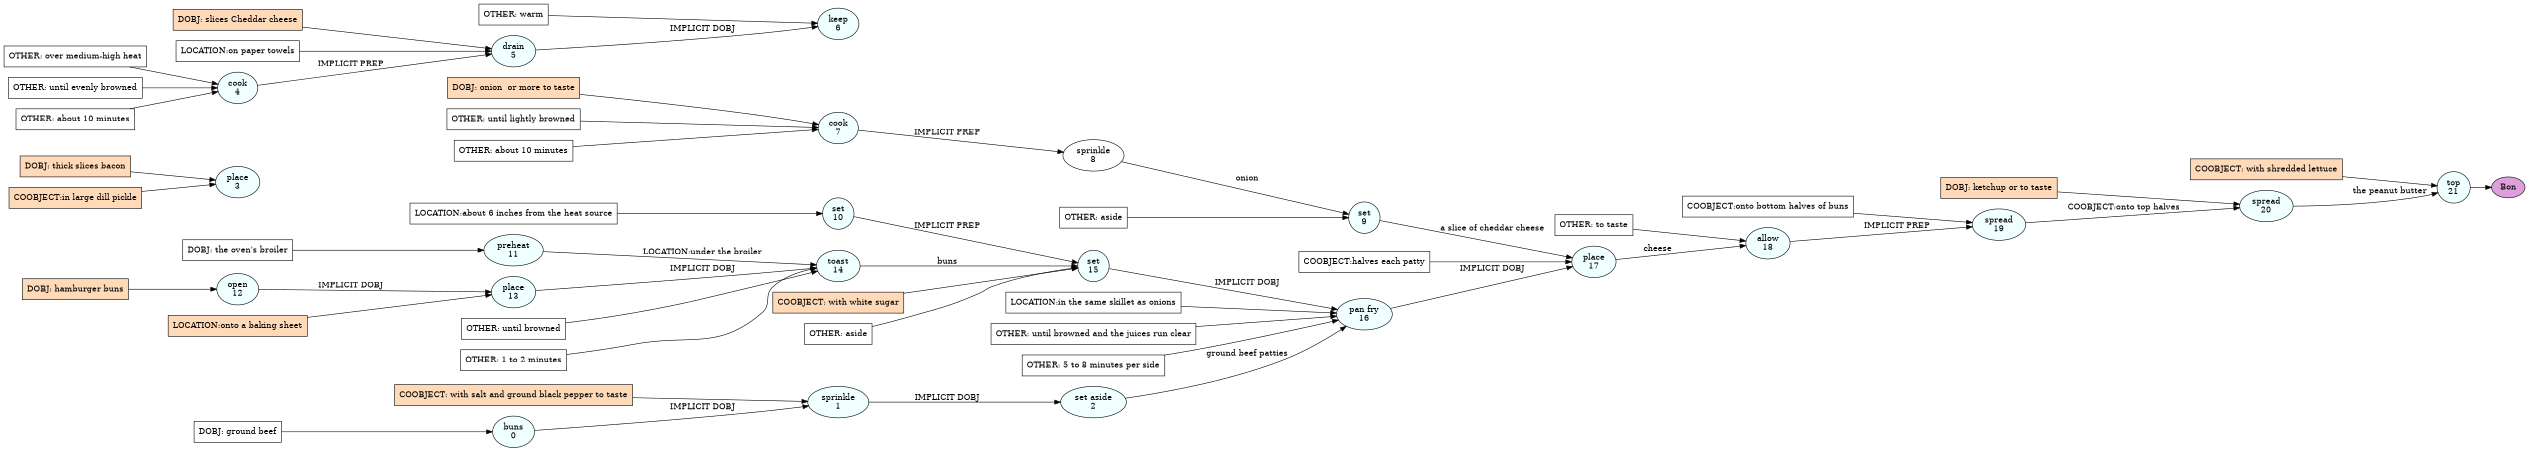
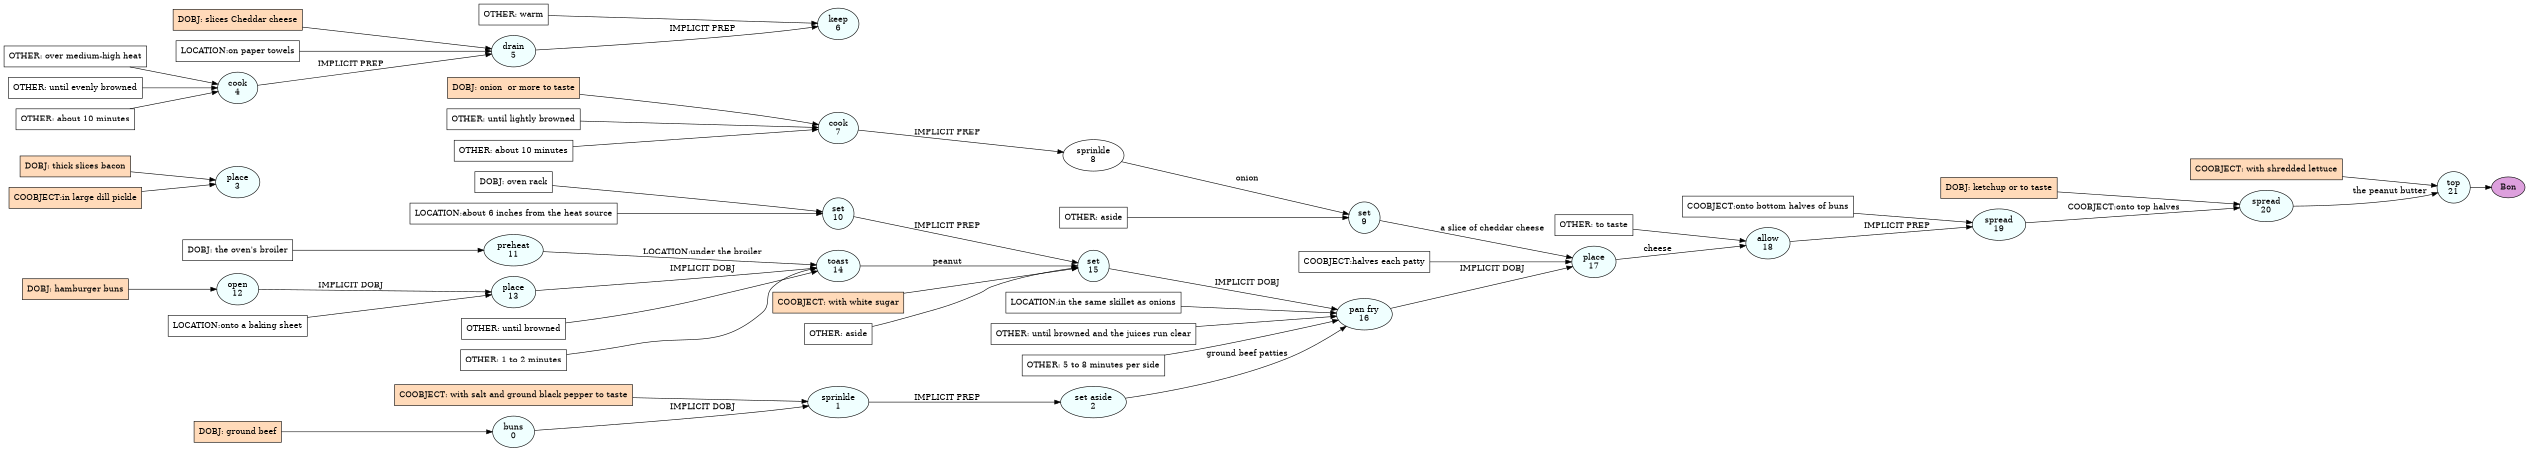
edge "drain 5" -> "keep 6": label "IMPLICIT DOBJ" -> "IMPLICIT PREP"
node "DOBJ: oven rack": added
edge "toast 14" -> "set 15": label "buns" -> "peanut"
node "LOCATION:onto a baking sheet": fillcolor peachpuff -> white
edge "sprinkle 1" -> "set aside 2": label "IMPLICIT DOBJ" -> "IMPLICIT PREP"
node "DOBJ: ground beef": fillcolor white -> peachpuff
